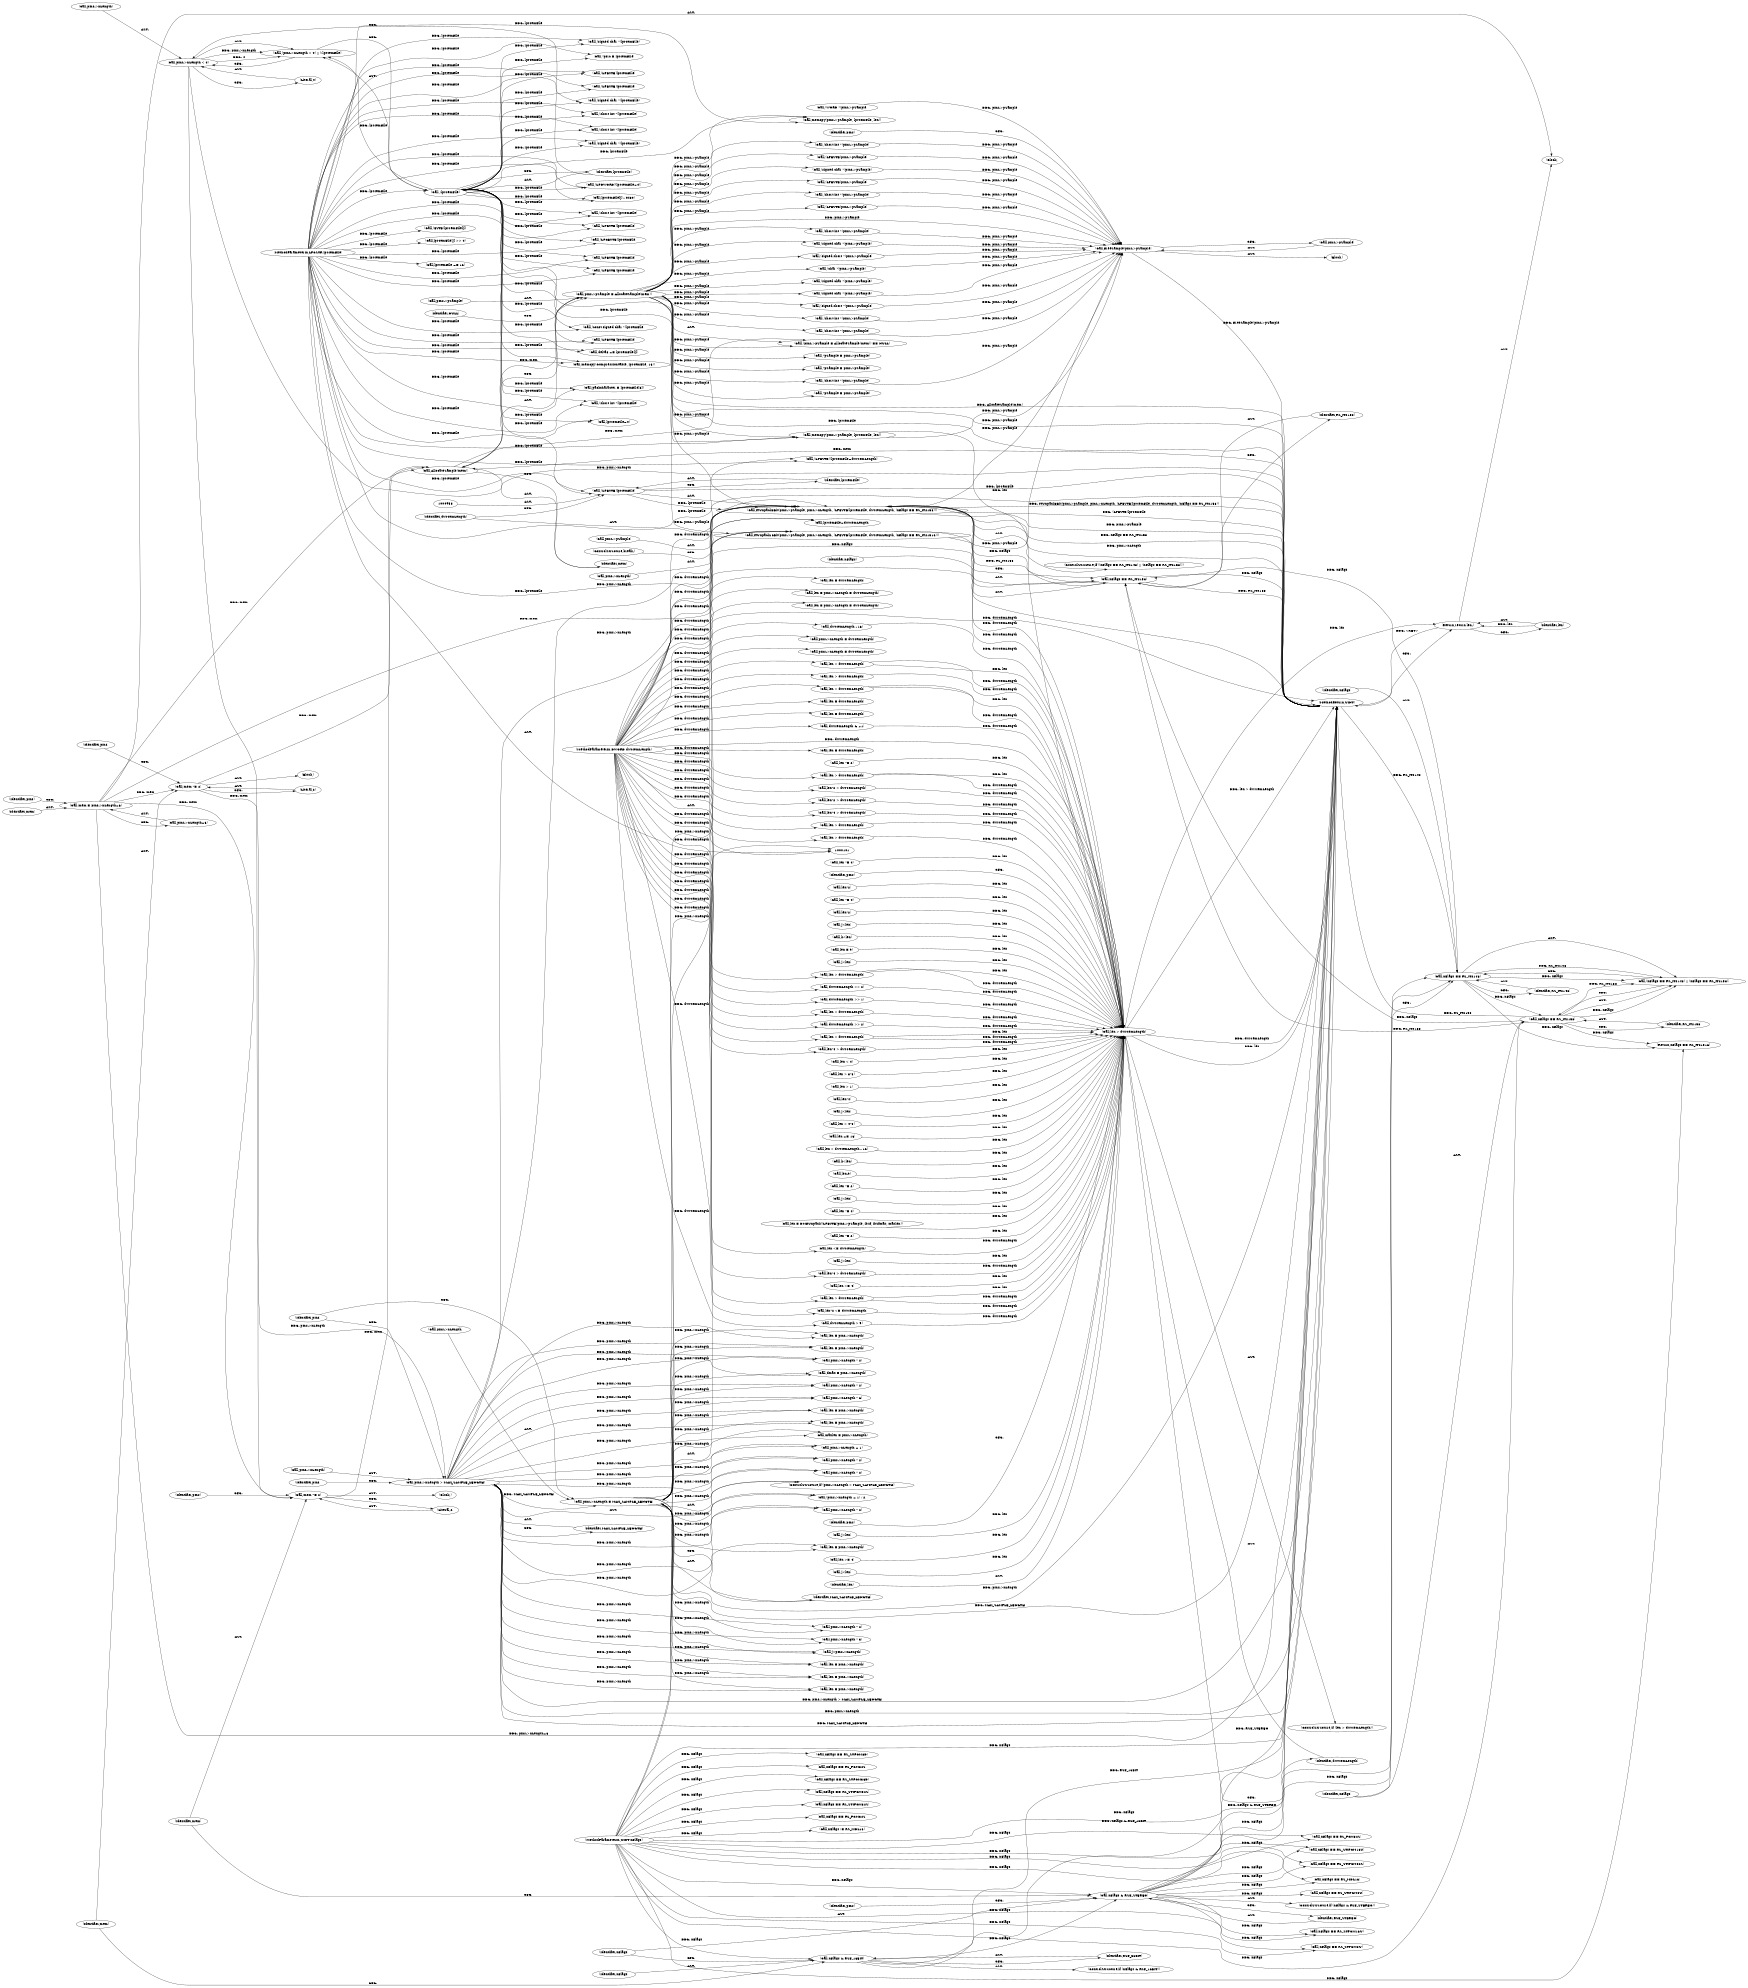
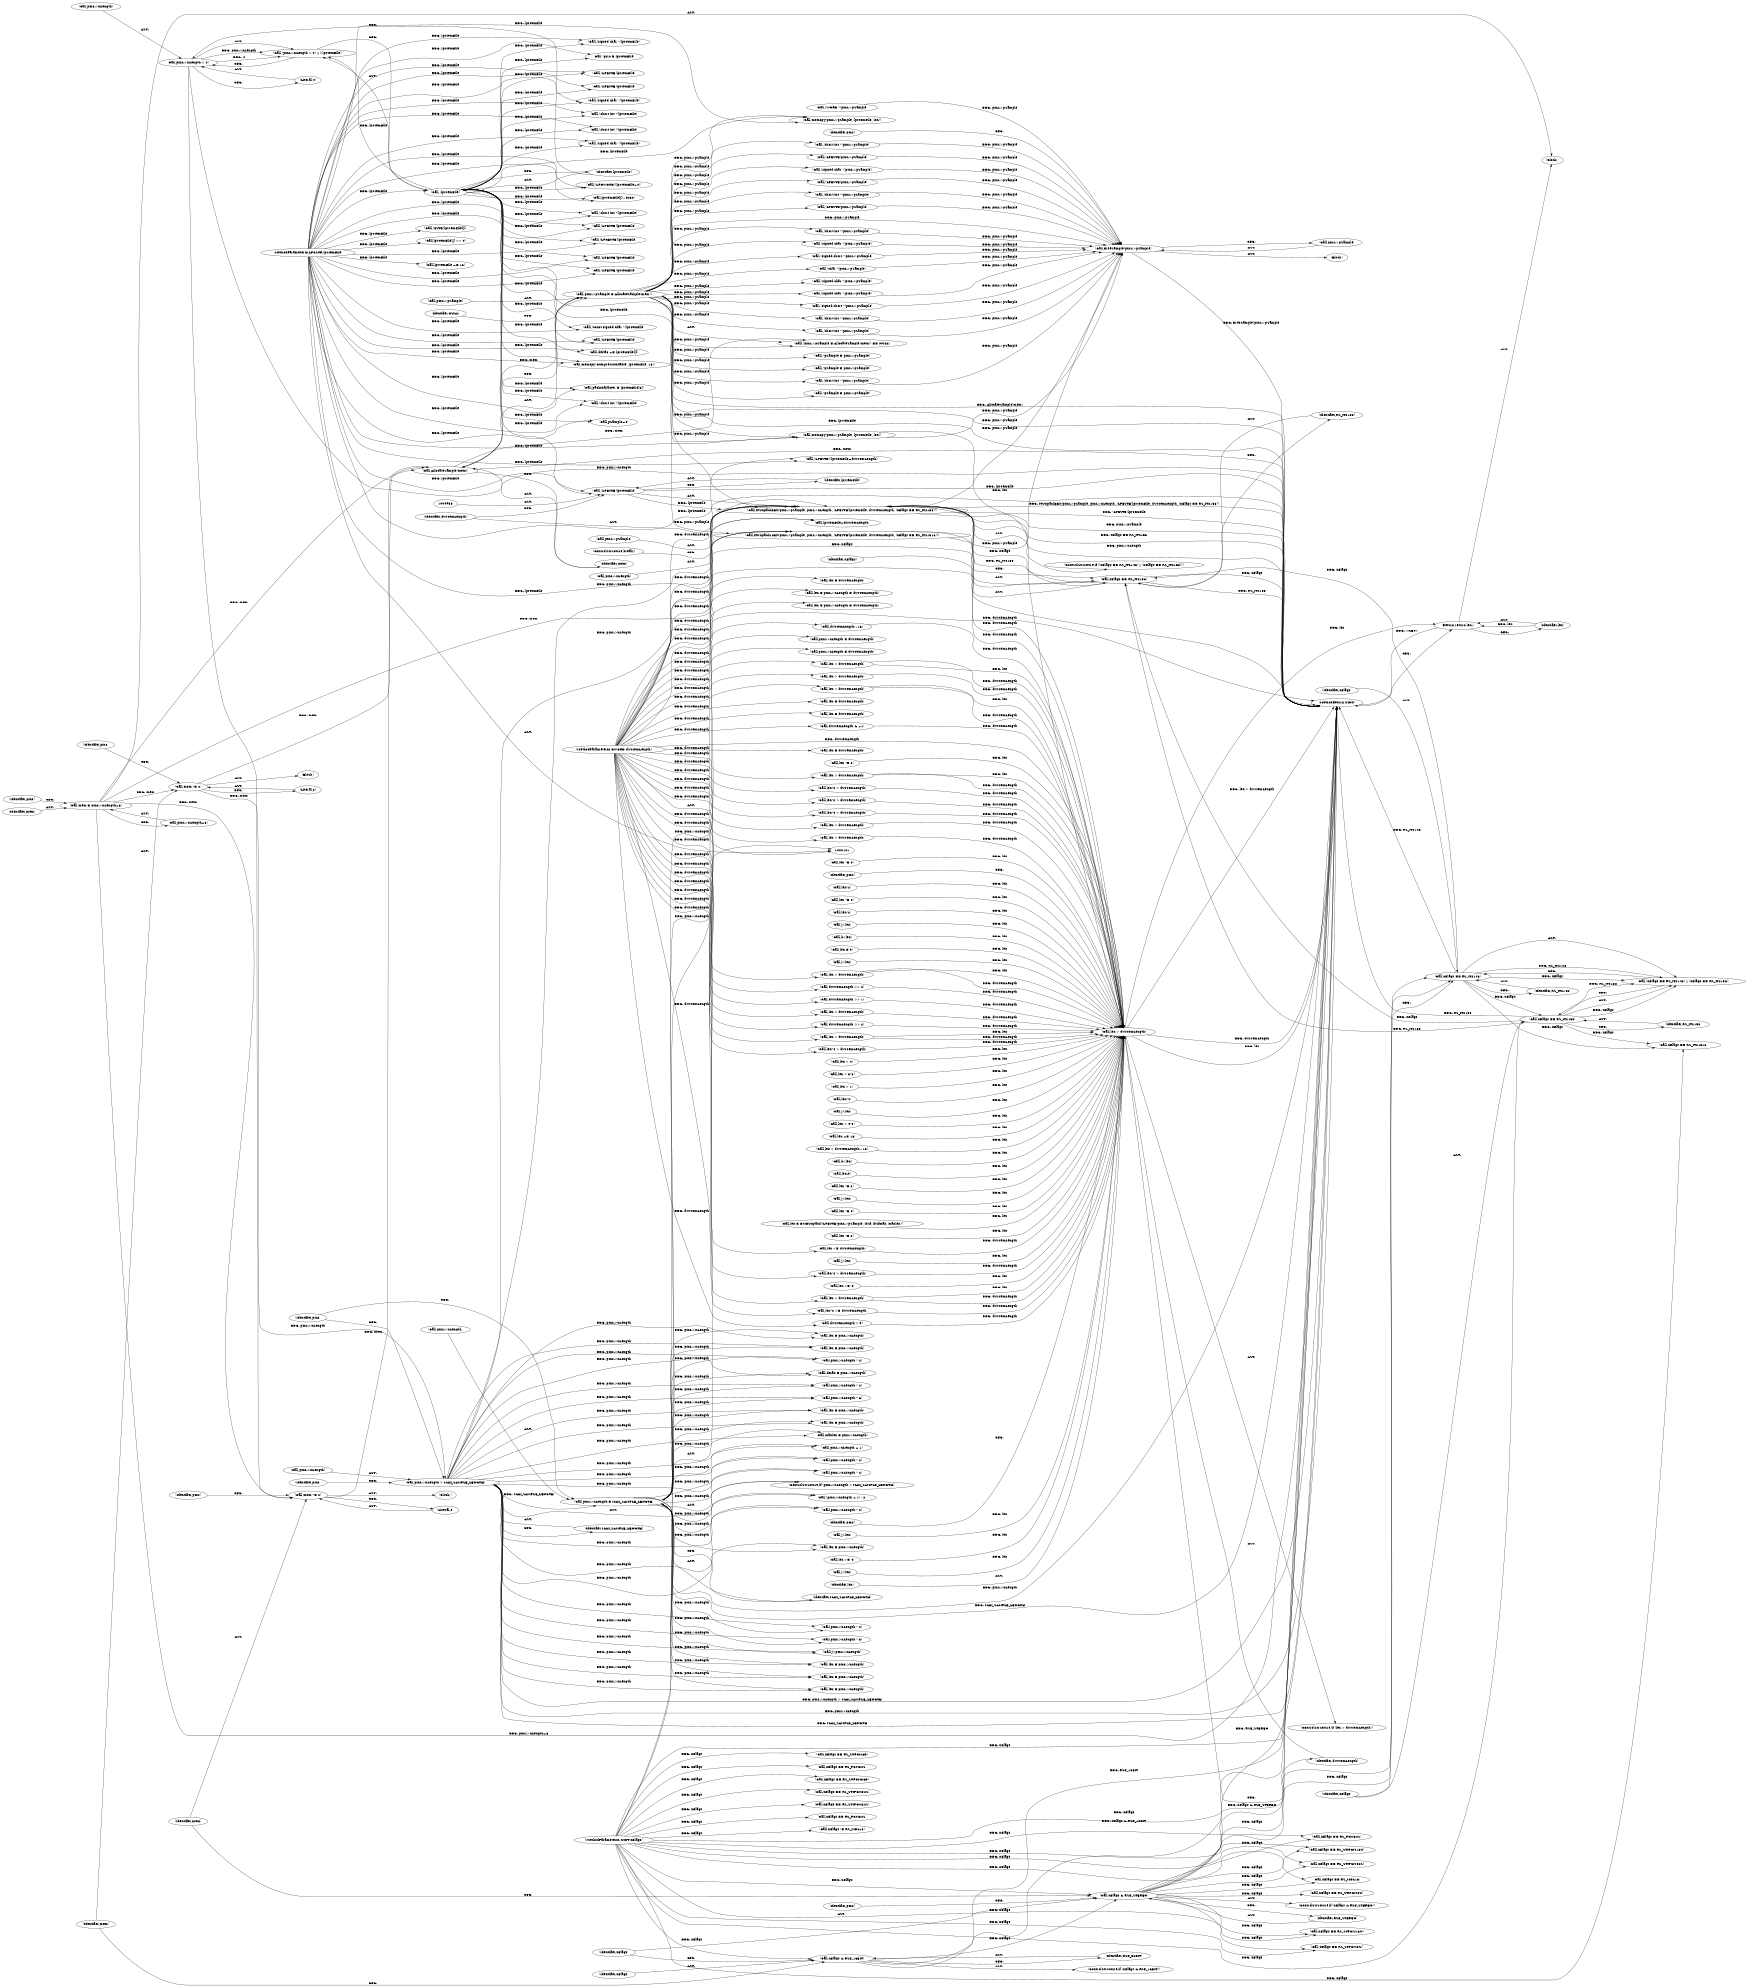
node "(Call,lpMemFile+4)": label "(Call,lpMemFile+4)" -> "(Call,pSample+4)"
edge "(MethodReturn,UINT)" -> "(Call,nFlags == RS_IT2148)": reversed
node "(Return,nFlags == RS_IT21516)": label "(Return,nFlags == RS_IT21516)" -> "(Call,nFlags == RS_IT21516)"
